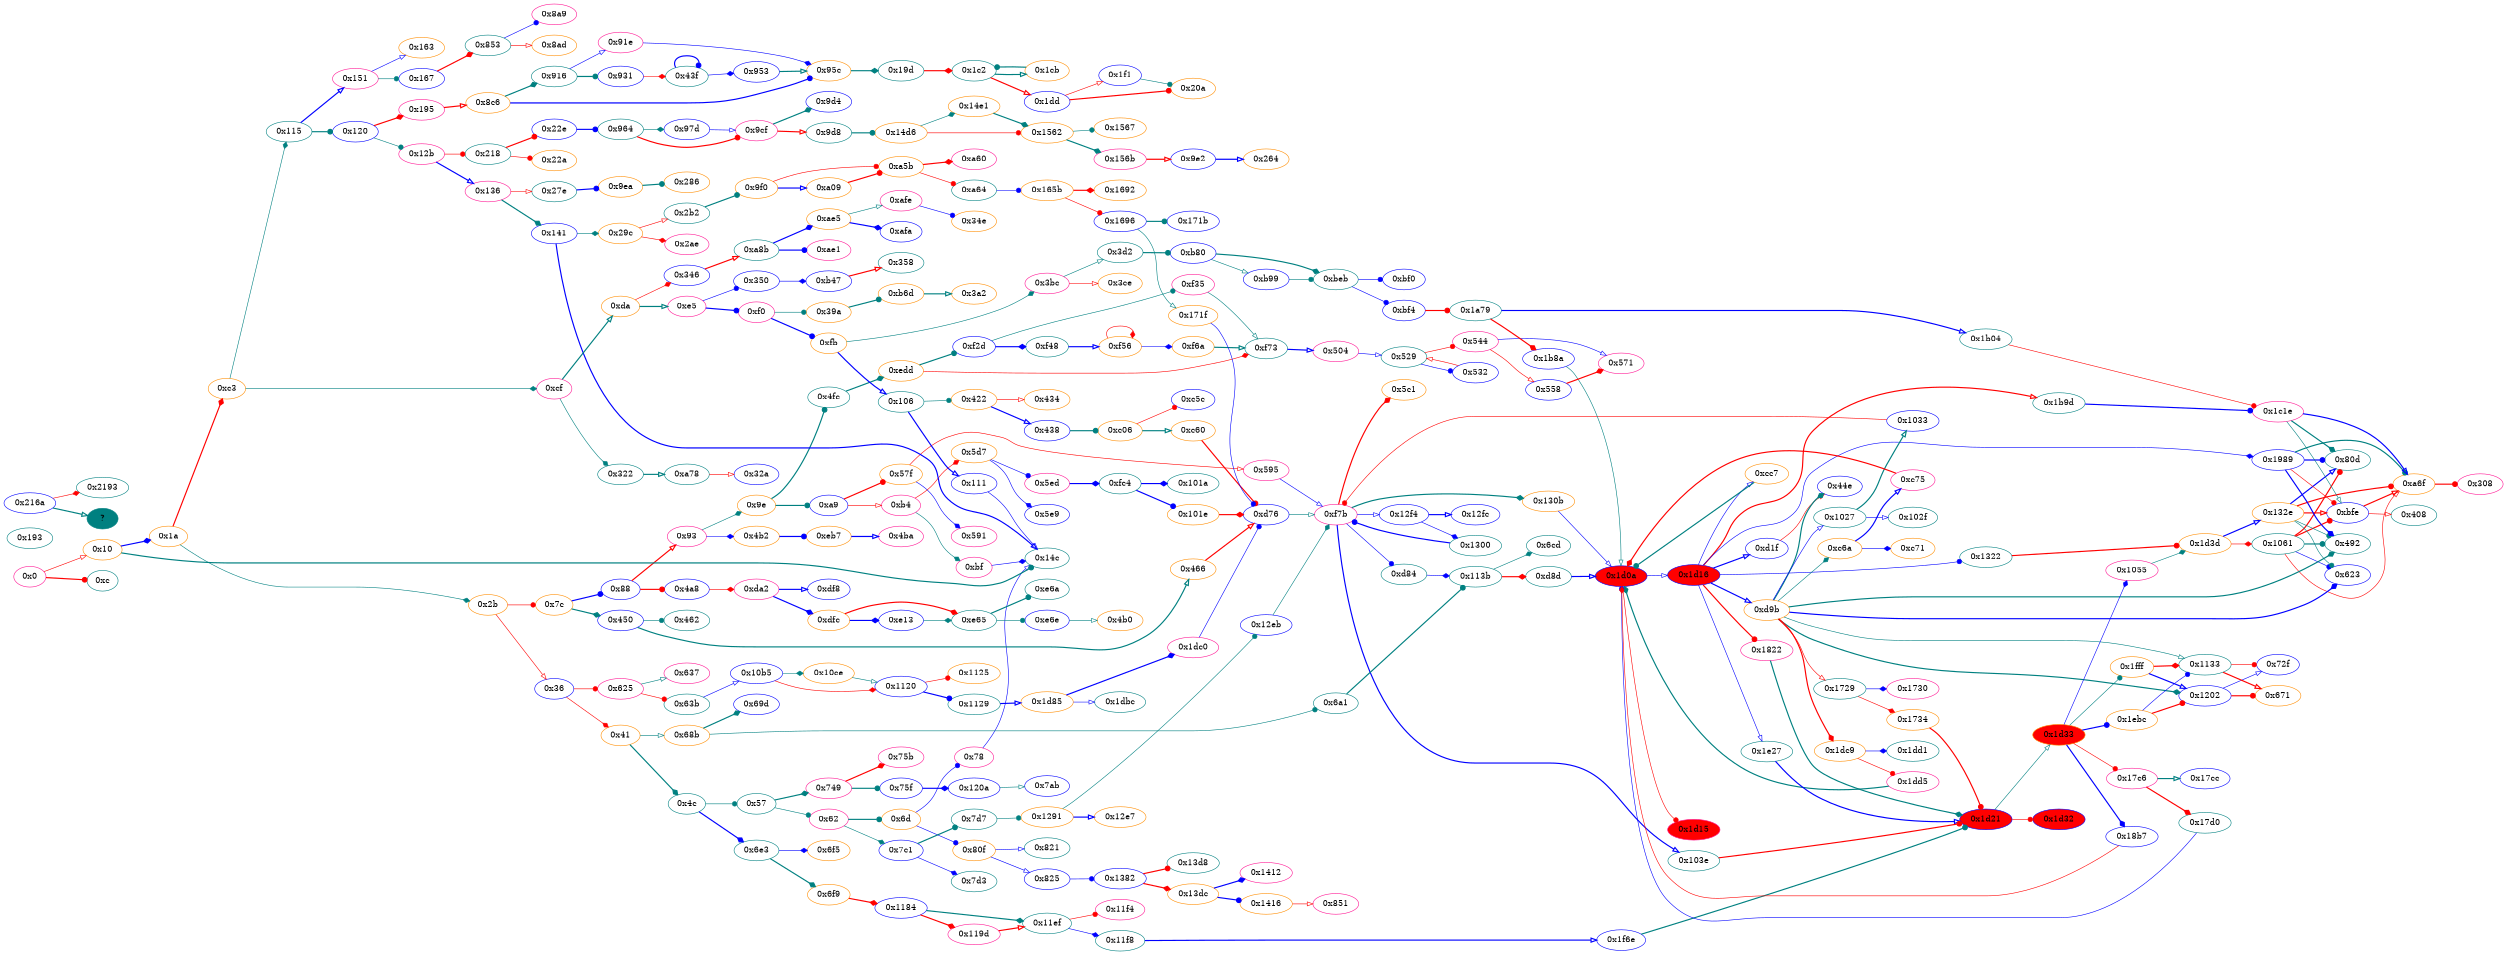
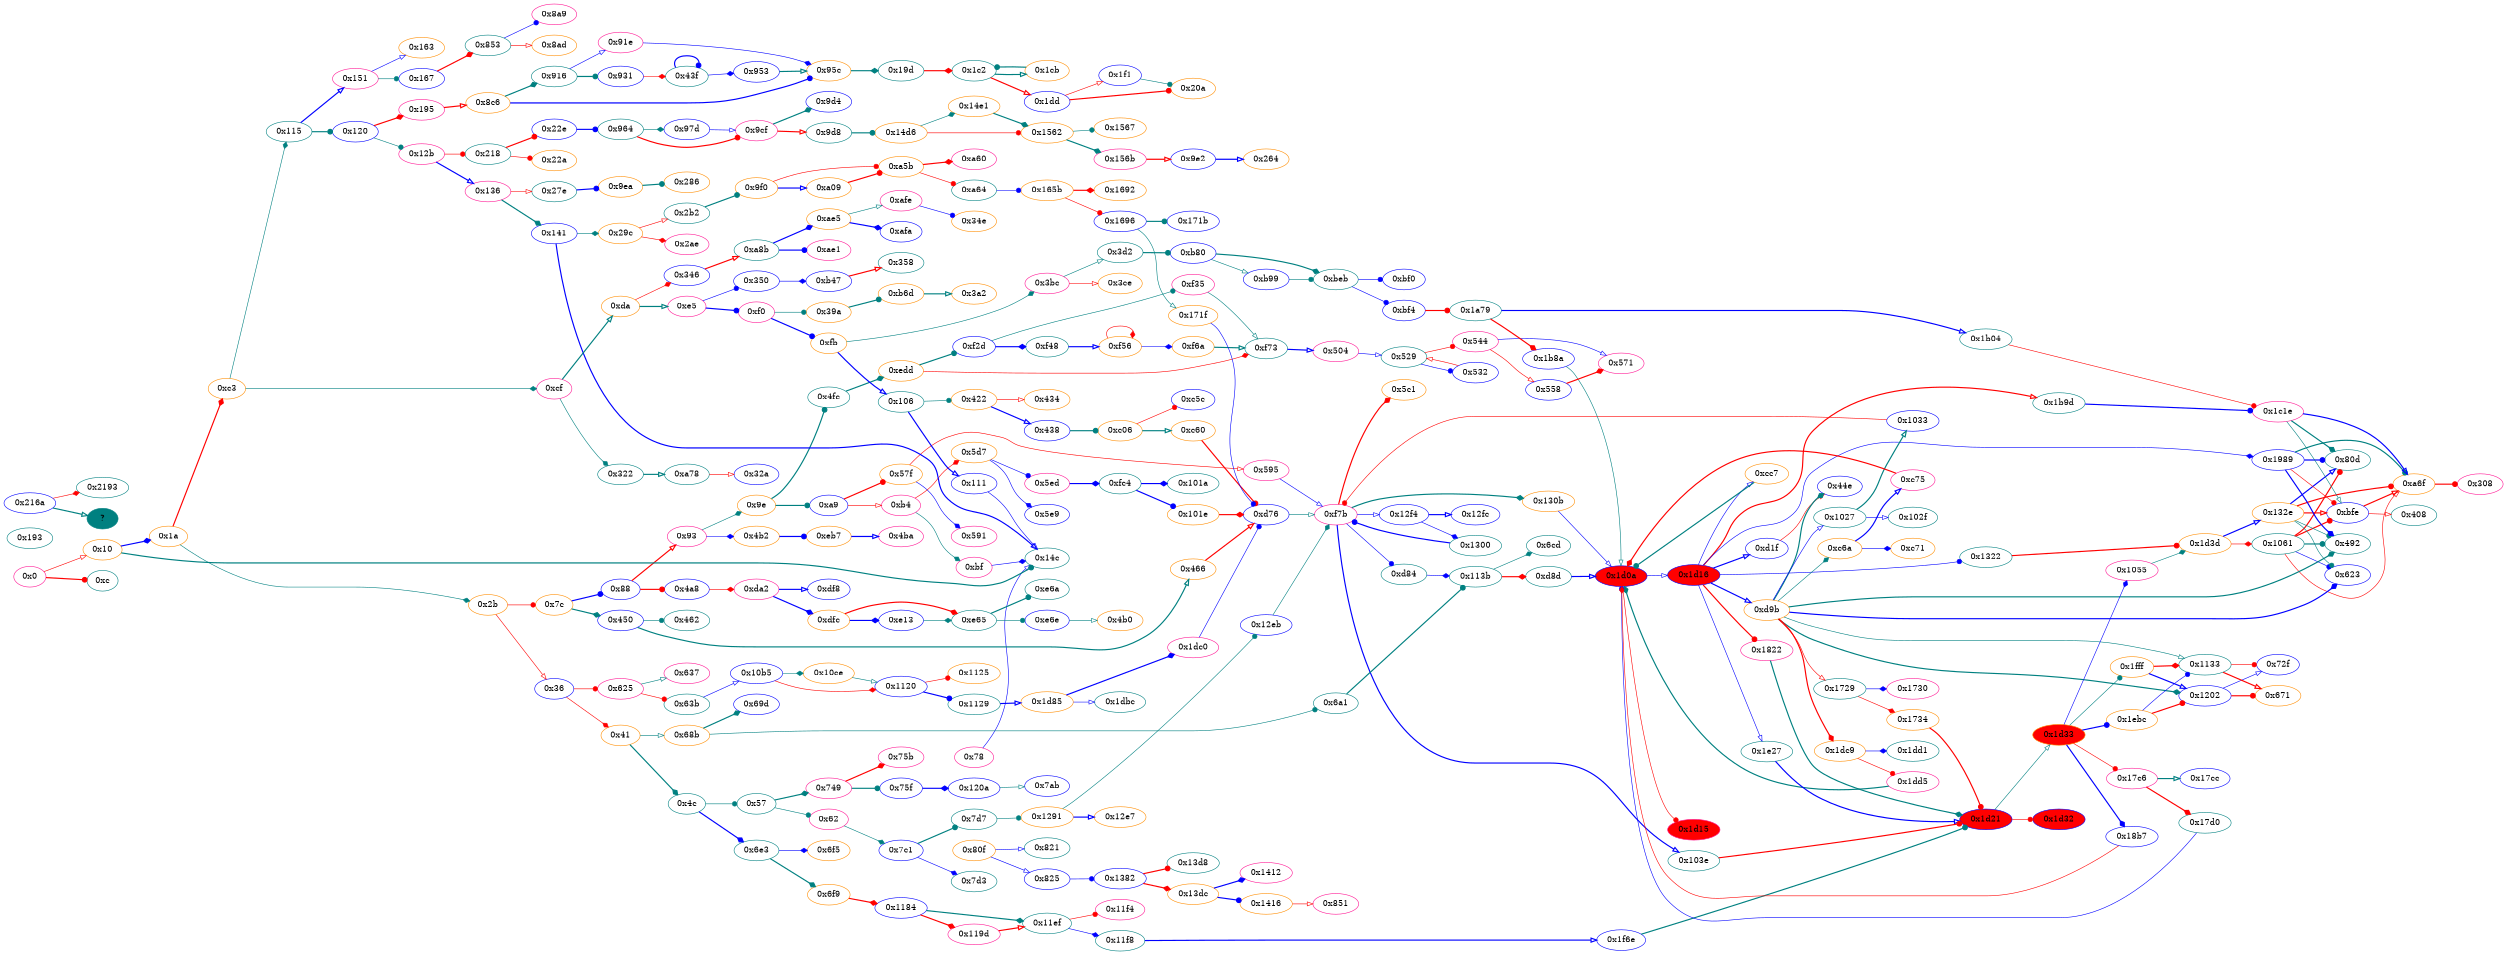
node "0x6d": removed
